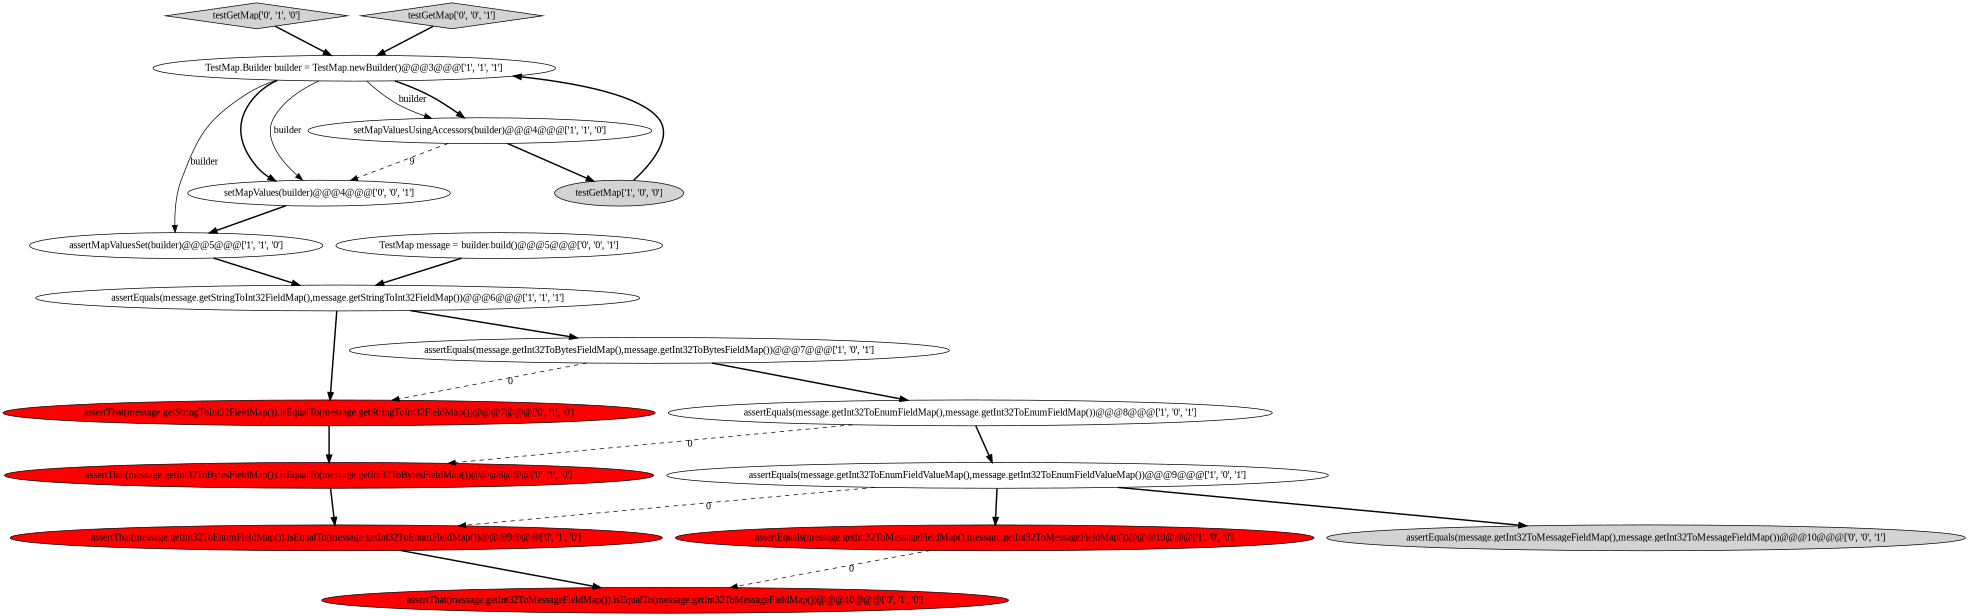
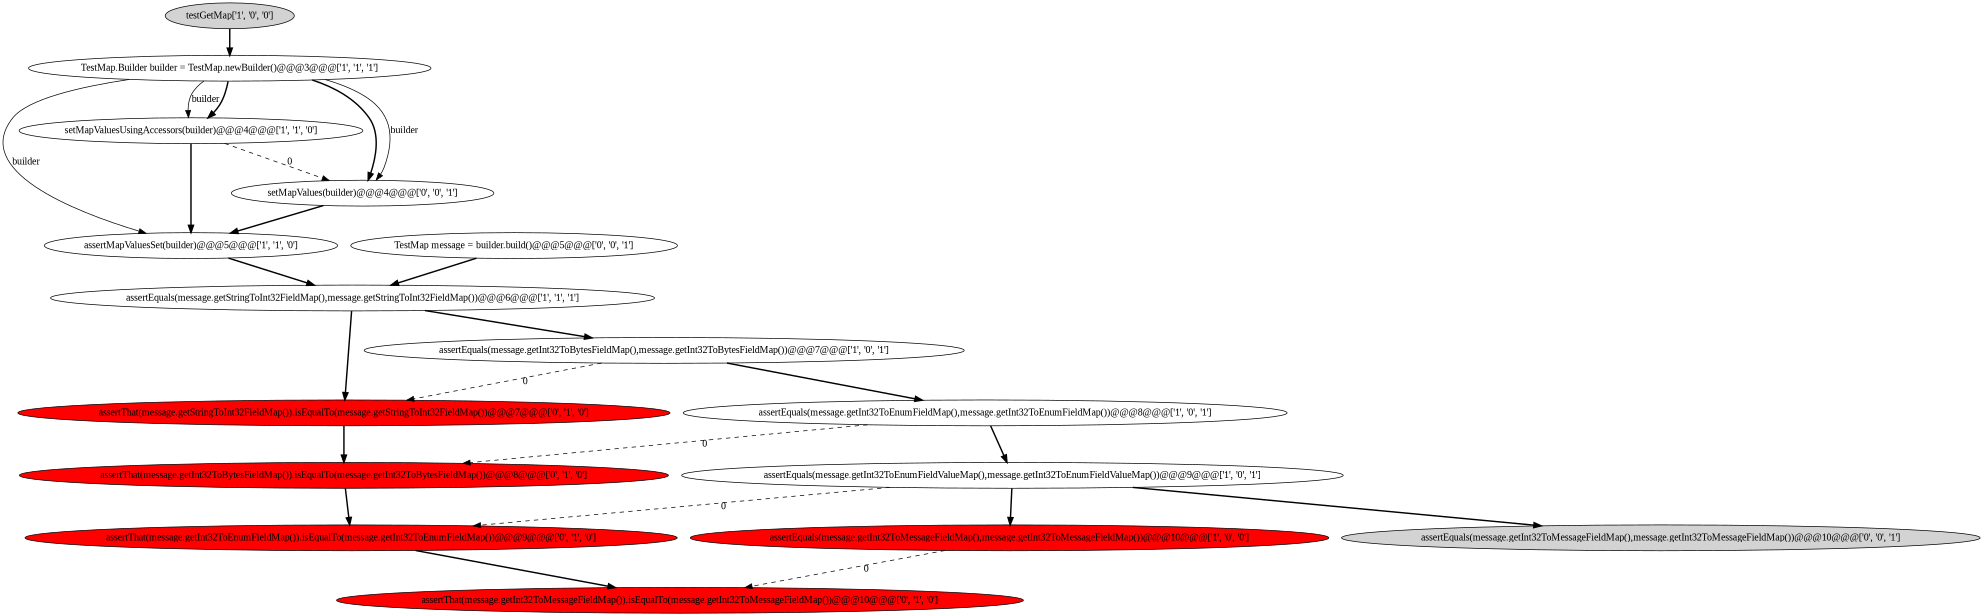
node "testGetMap['0', '1', '0']": removed
node "testGetMap['0', '0', '1']": removed
edge "setMapValuesUsingAccessors(builder)@@@4@@@['1', '1', '0']" -> "testGetMap['1', '0', '0']": now "setMapValuesUsingAccessors(builder)@@@4@@@['1', '1', '0']" -> "assertMapValuesSet(builder)@@@5@@@['1', '1', '0']"
edge "setMapValuesUsingAccessors(builder)@@@4@@@['1', '1', '0']" -> "setMapValues(builder)@@@4@@@['0', '0', '1']": label "9" -> "0"
